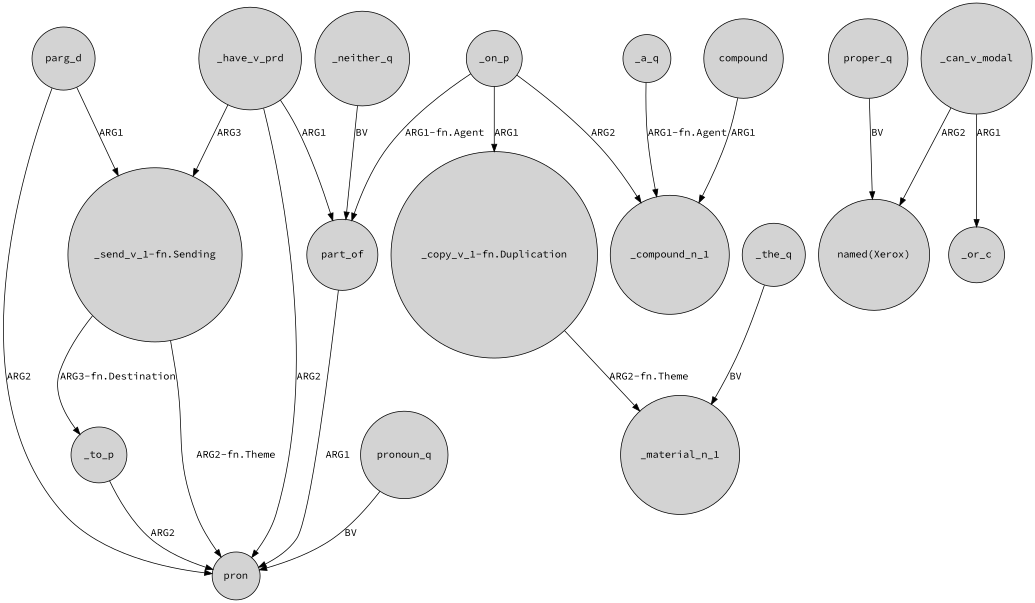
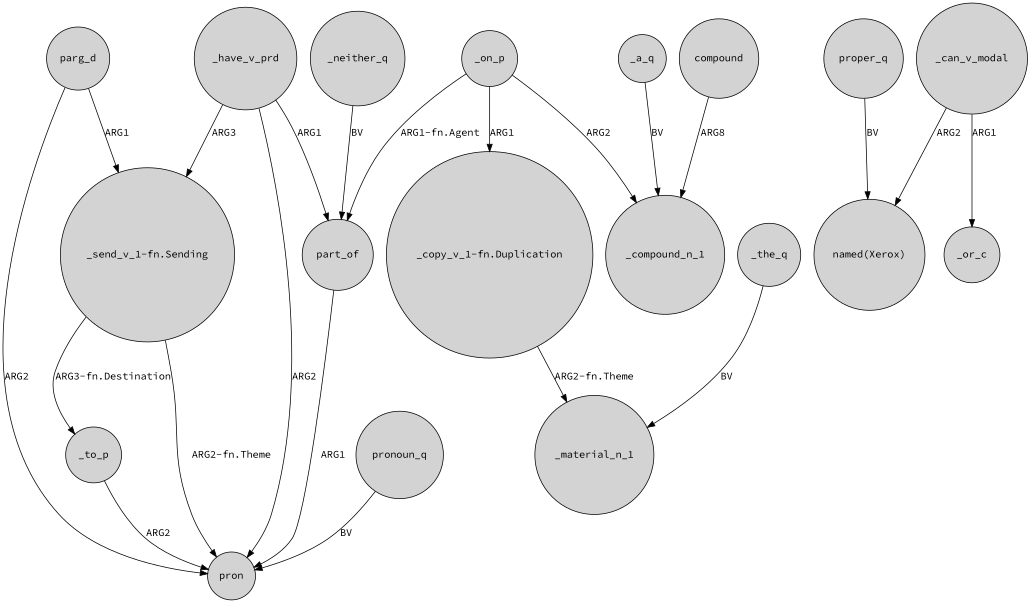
edge "_a_q" -> "_compound_n_1": label "ARG1-fn.Agent" -> "BV"
edge "compound" -> "_compound_n_1": label "ARG1" -> "ARG8"
